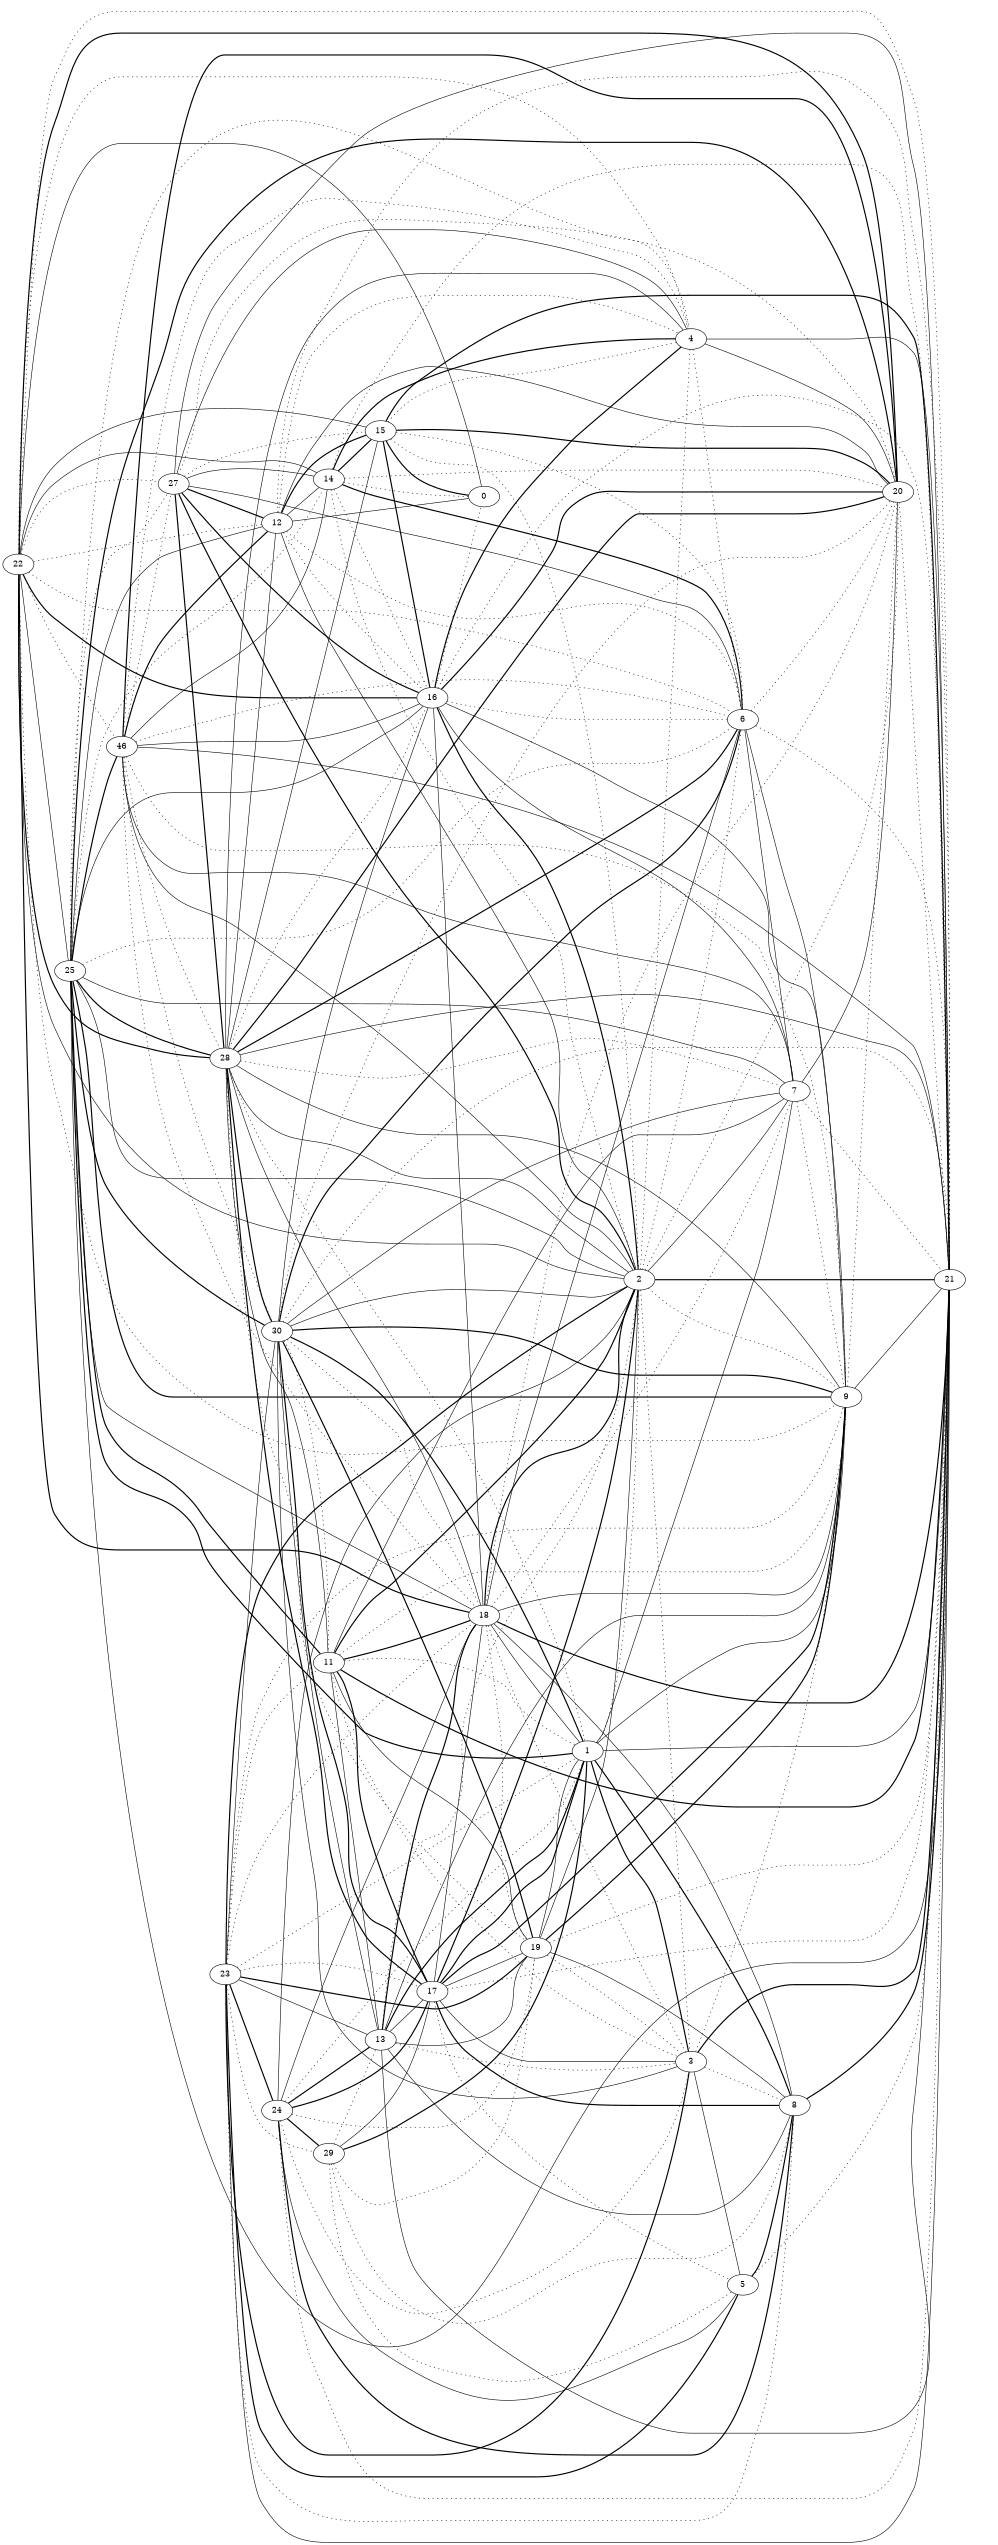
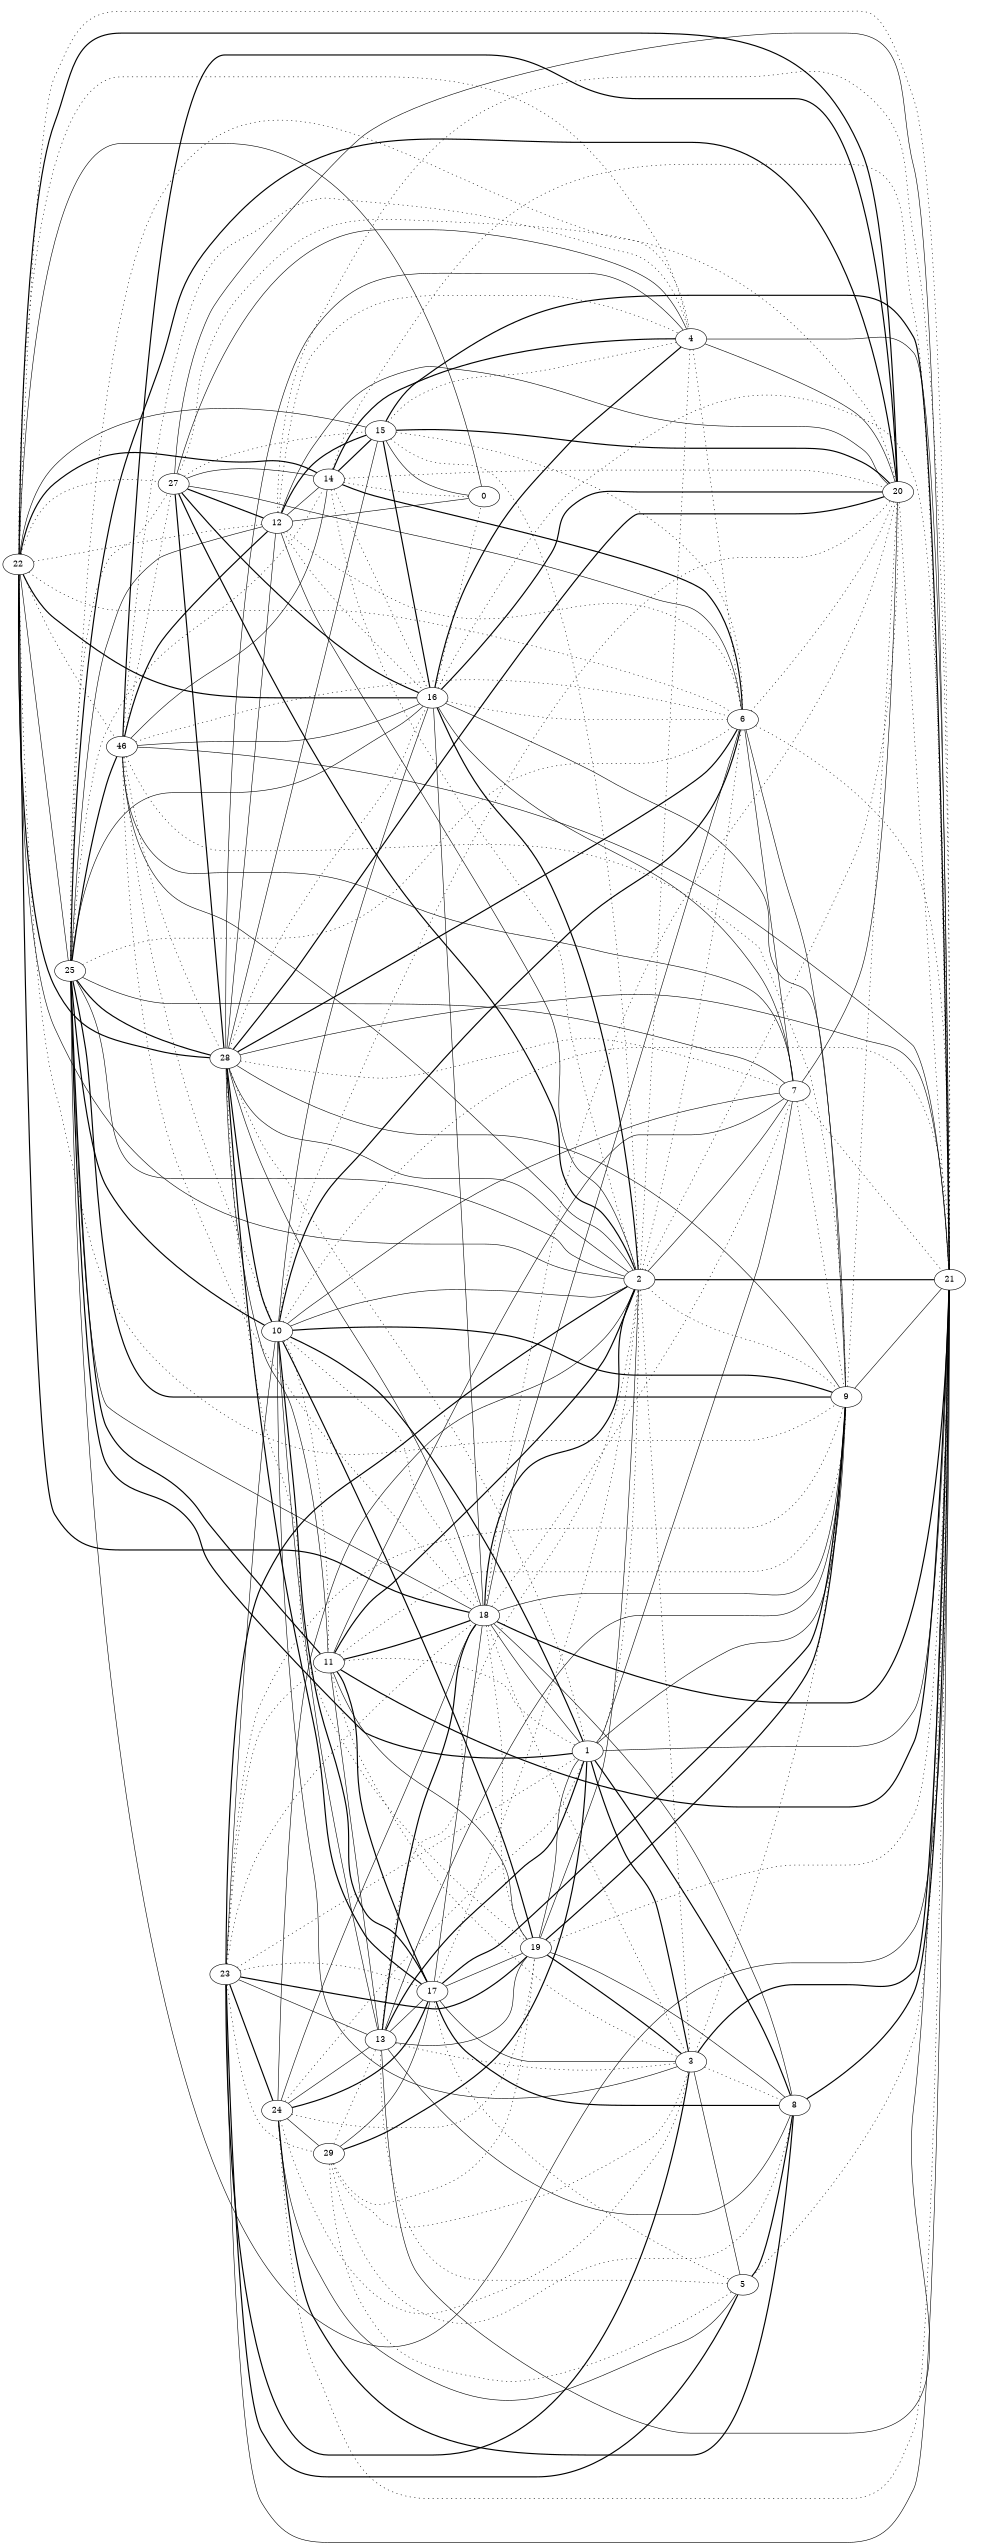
edge "14" -- "22": style solid -> bold
edge "15" -- "0": style bold -> solid
node "30": label "30" -> "10"
edge "2" -- "17": style bold -> dotted
edge "21" -- "17": removed
edge "1" -- "17": removed
edge "19" -- "3": style dotted -> bold
edge "13" -- "24": style bold -> solid
edge "24" -- "29": style bold -> solid
edge "3" -- "29": added
edge "13" -- "5": added
edge "23" -- "8": removed
